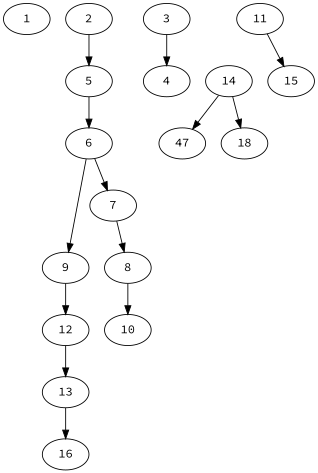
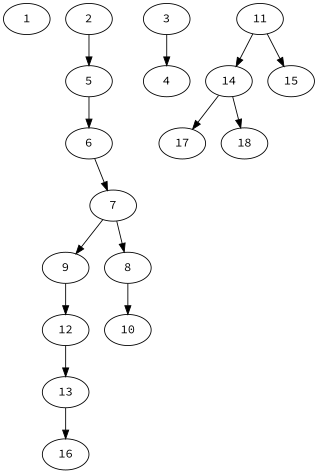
edge "11" -> "14": added
node "47": label "47" -> "17"
edge "6" -> "9": now "7" -> "9"
